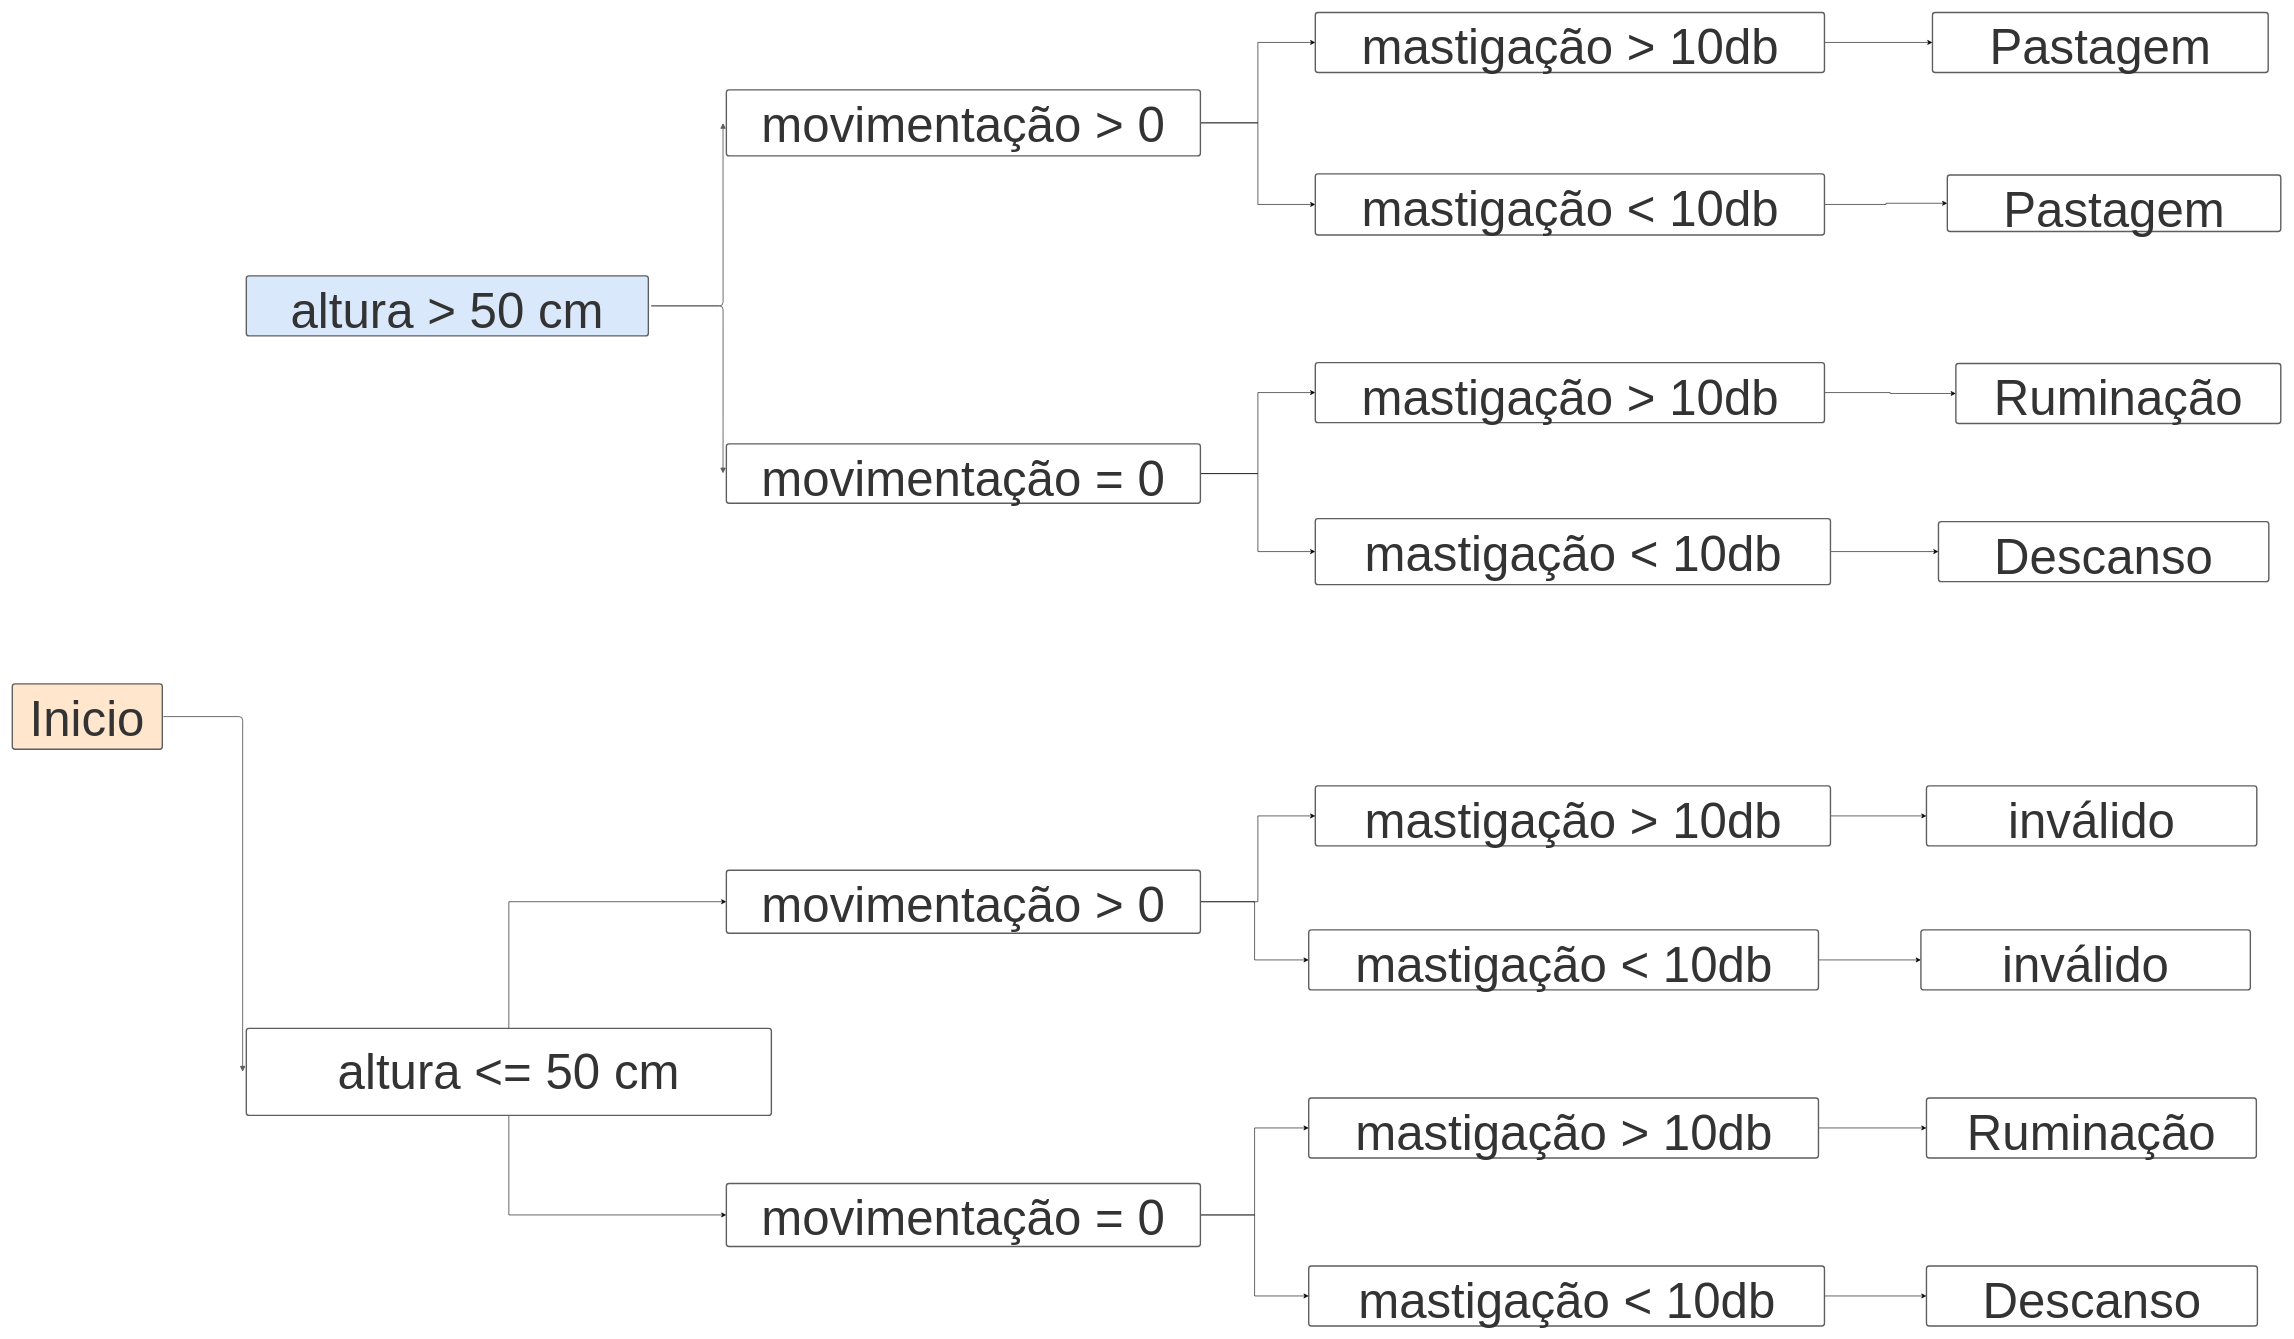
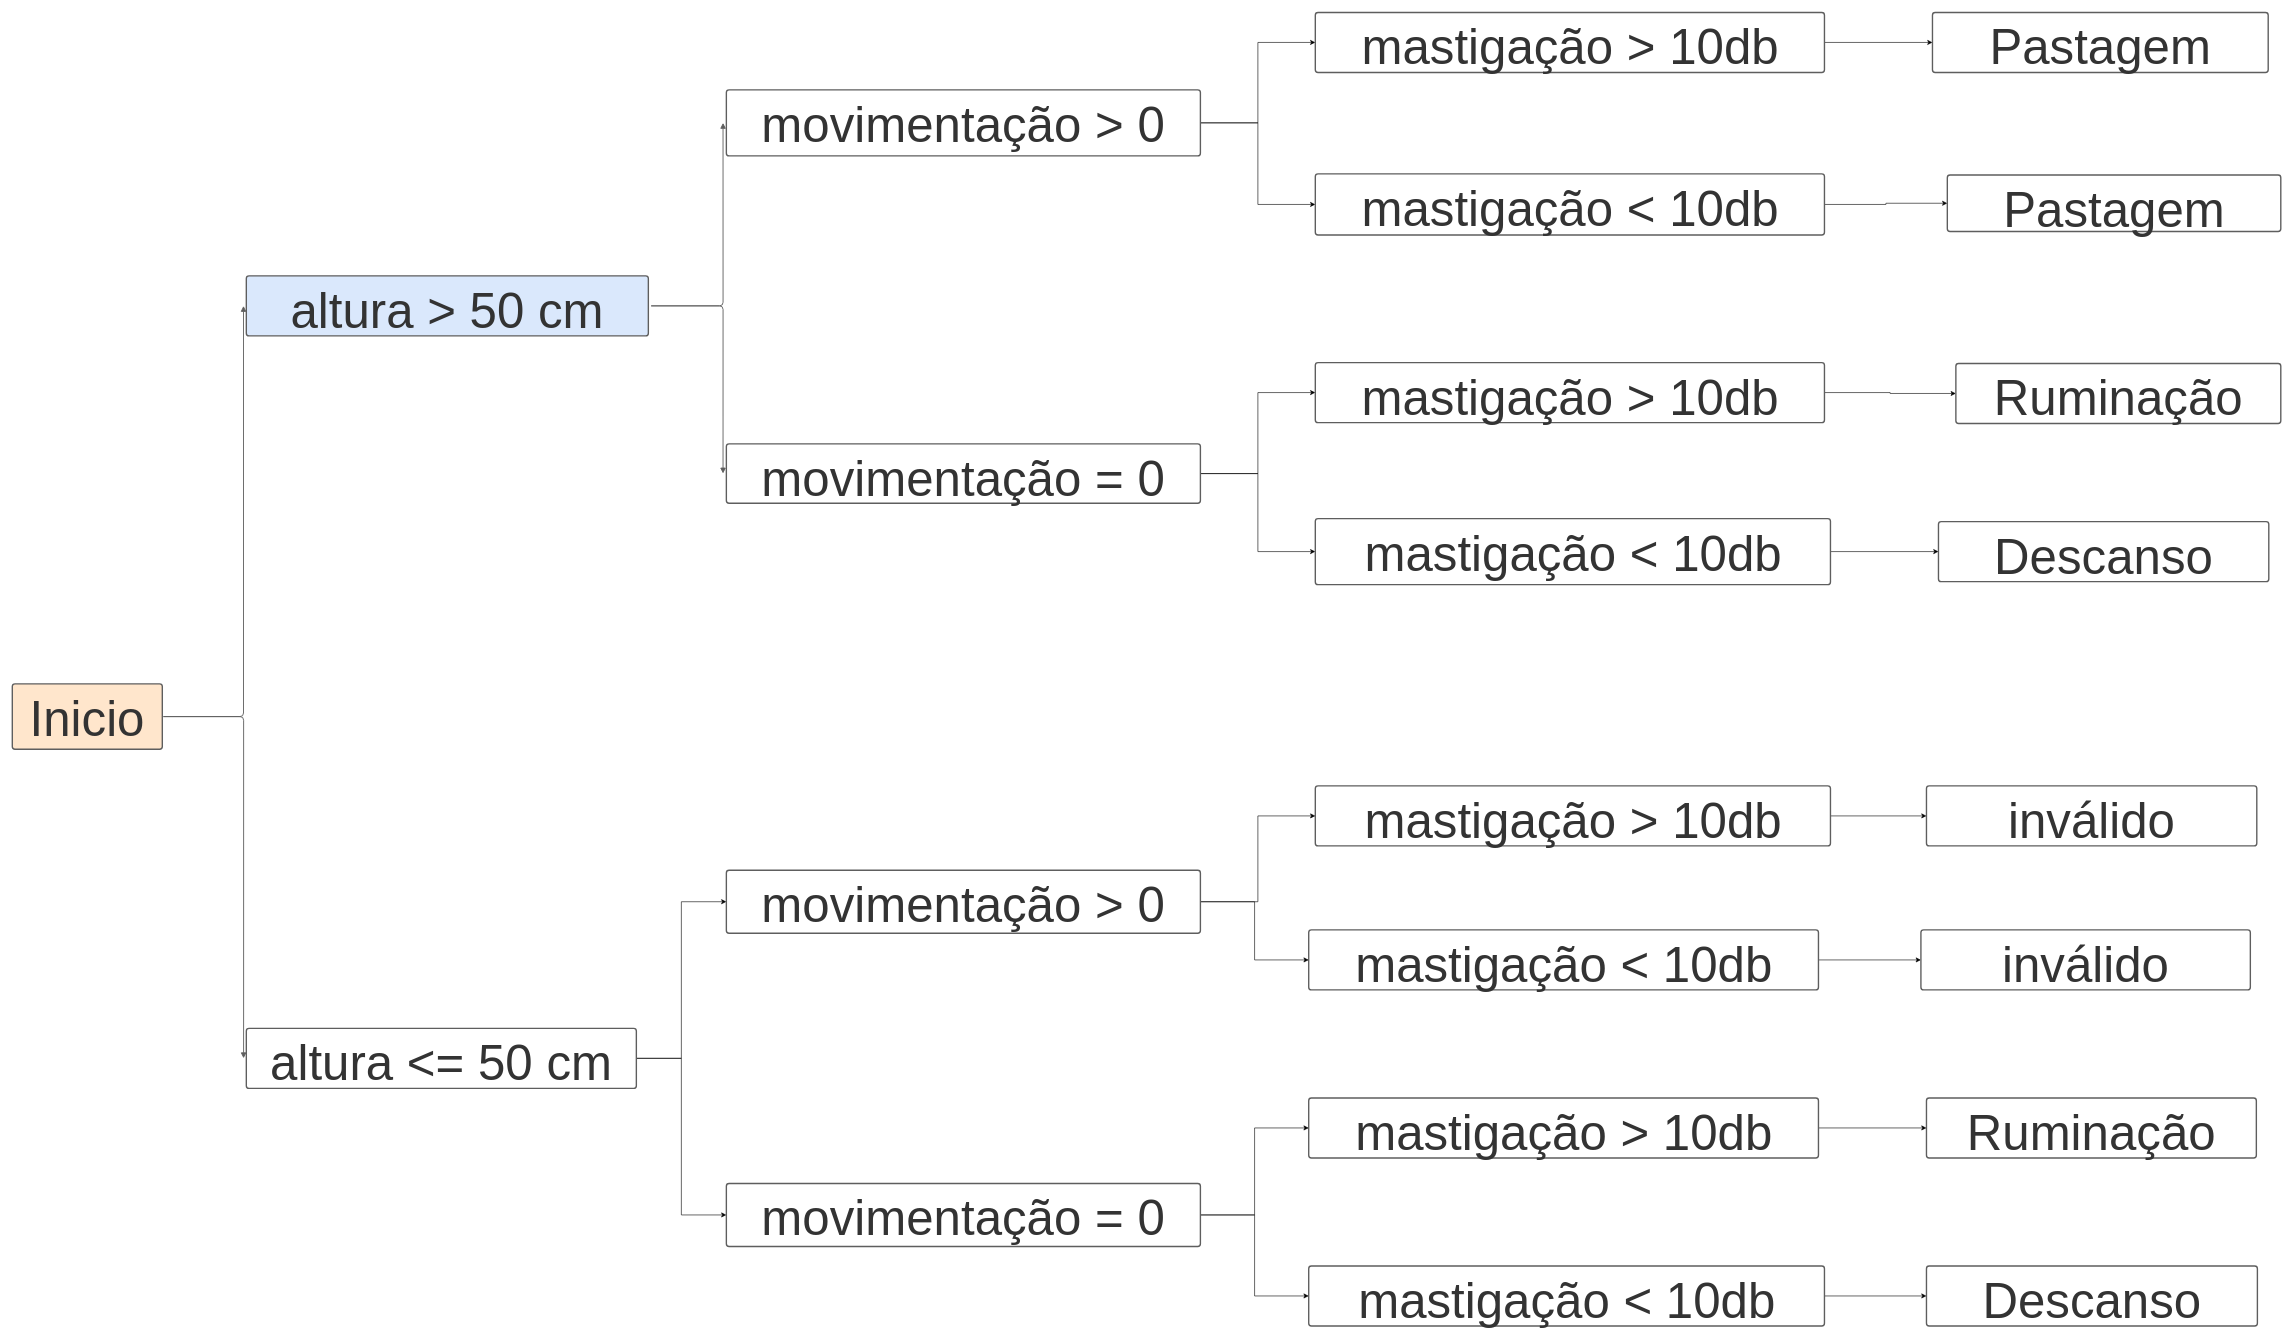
edge "Inicio" -> "altura > 50 cm": added
node "altura <= 50 cm": size 525x87 -> 390x60
